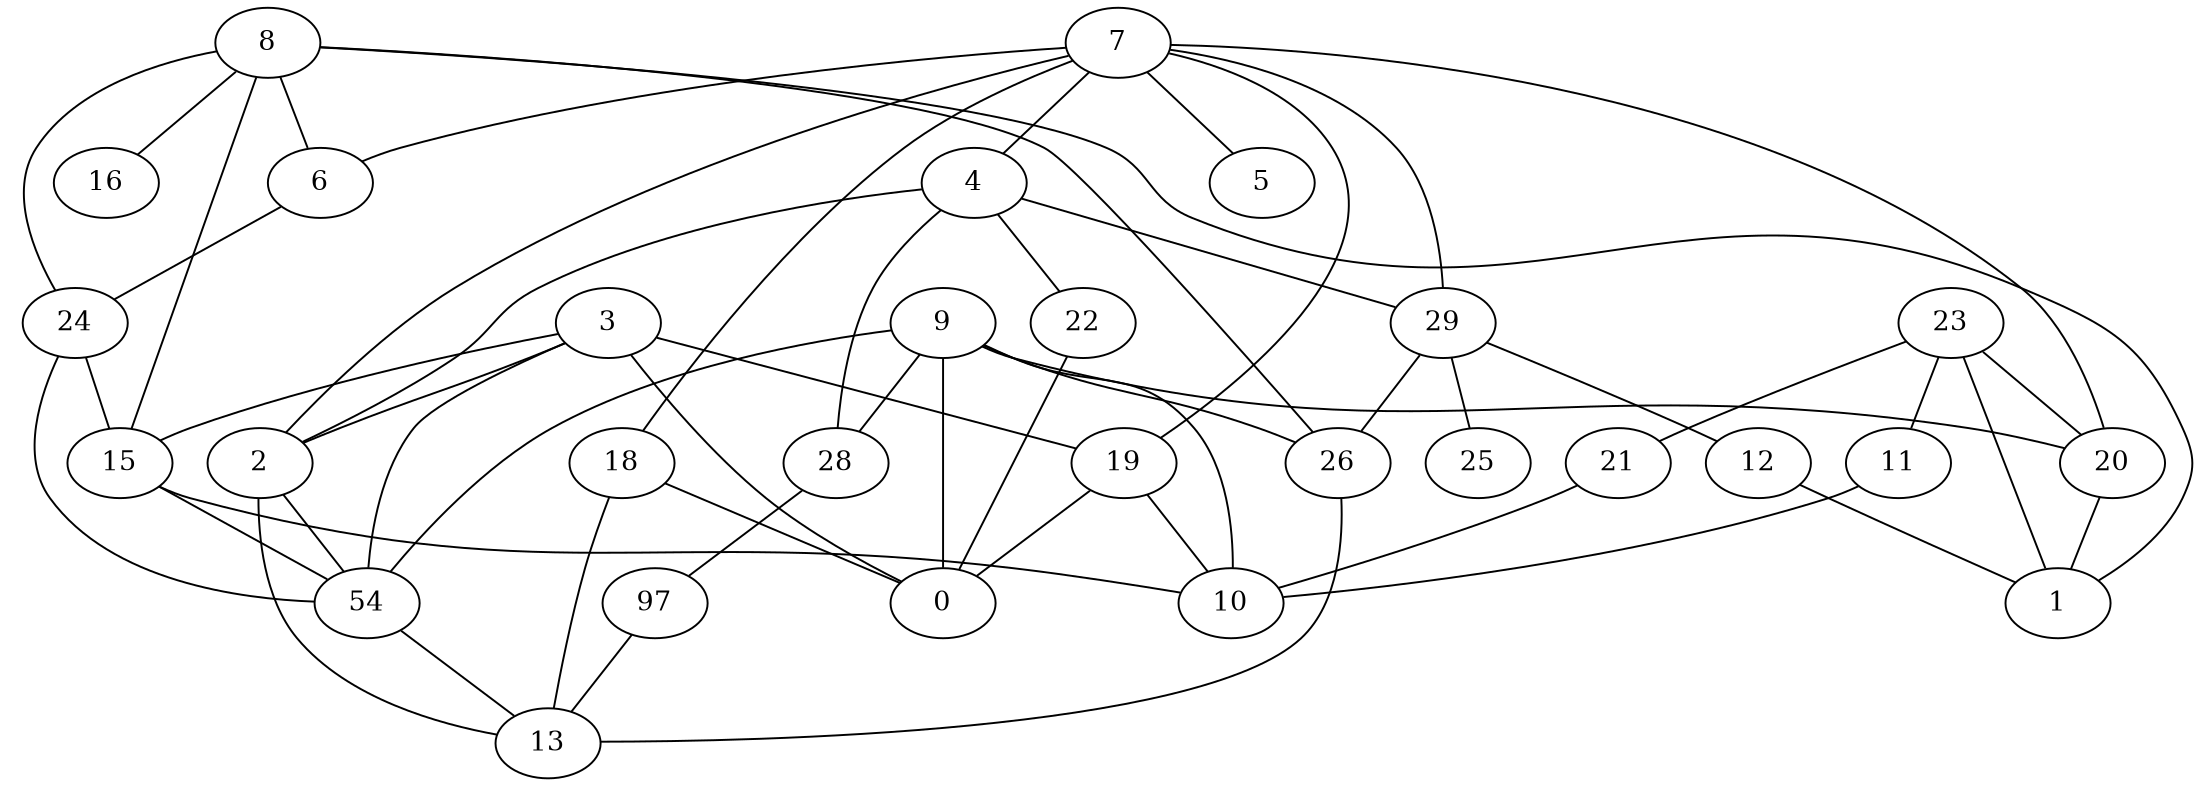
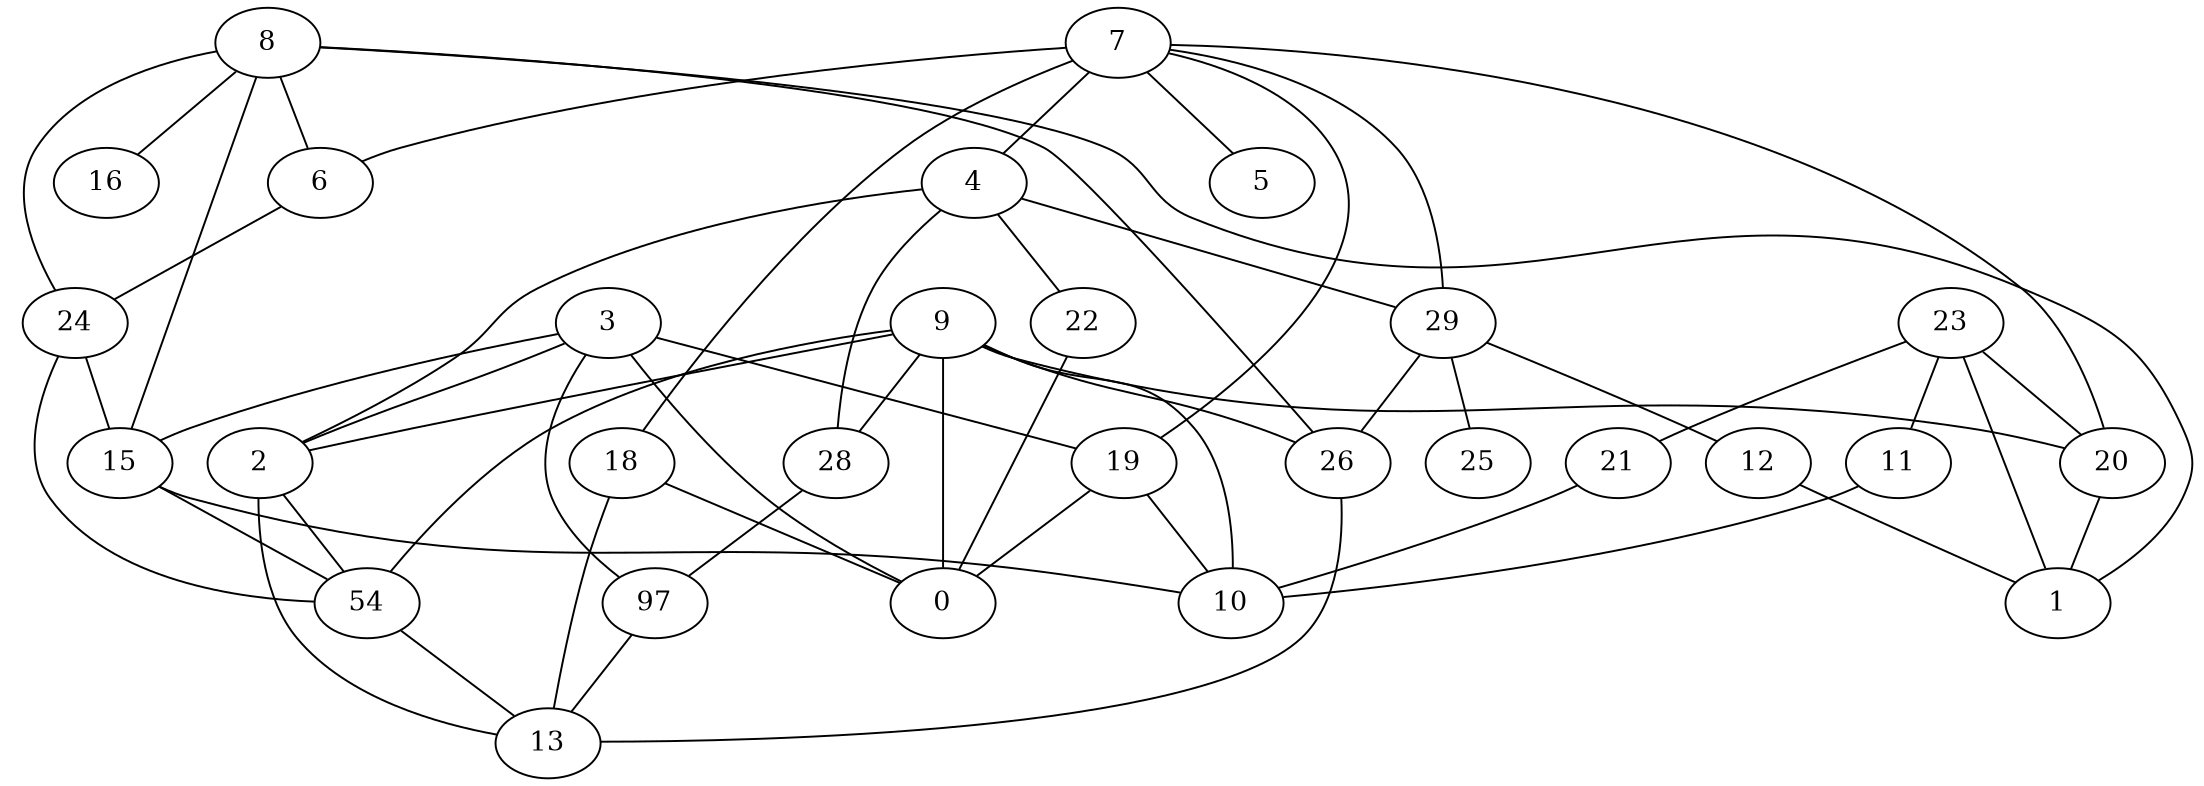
edge "7" -- "2": now "9" -- "2"
edge "3" -- "54": now "3" -- "97"
